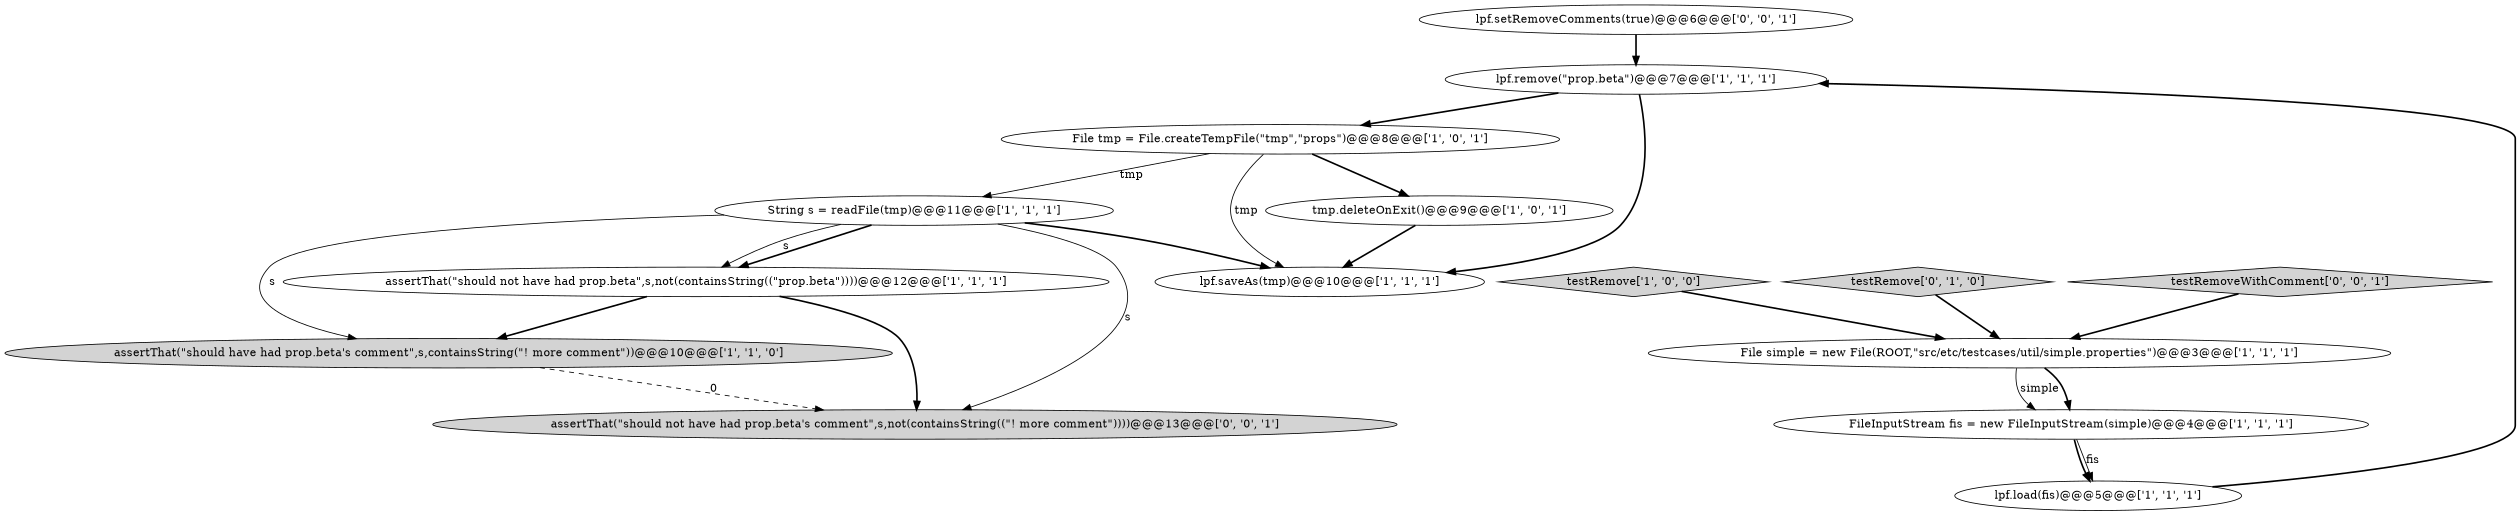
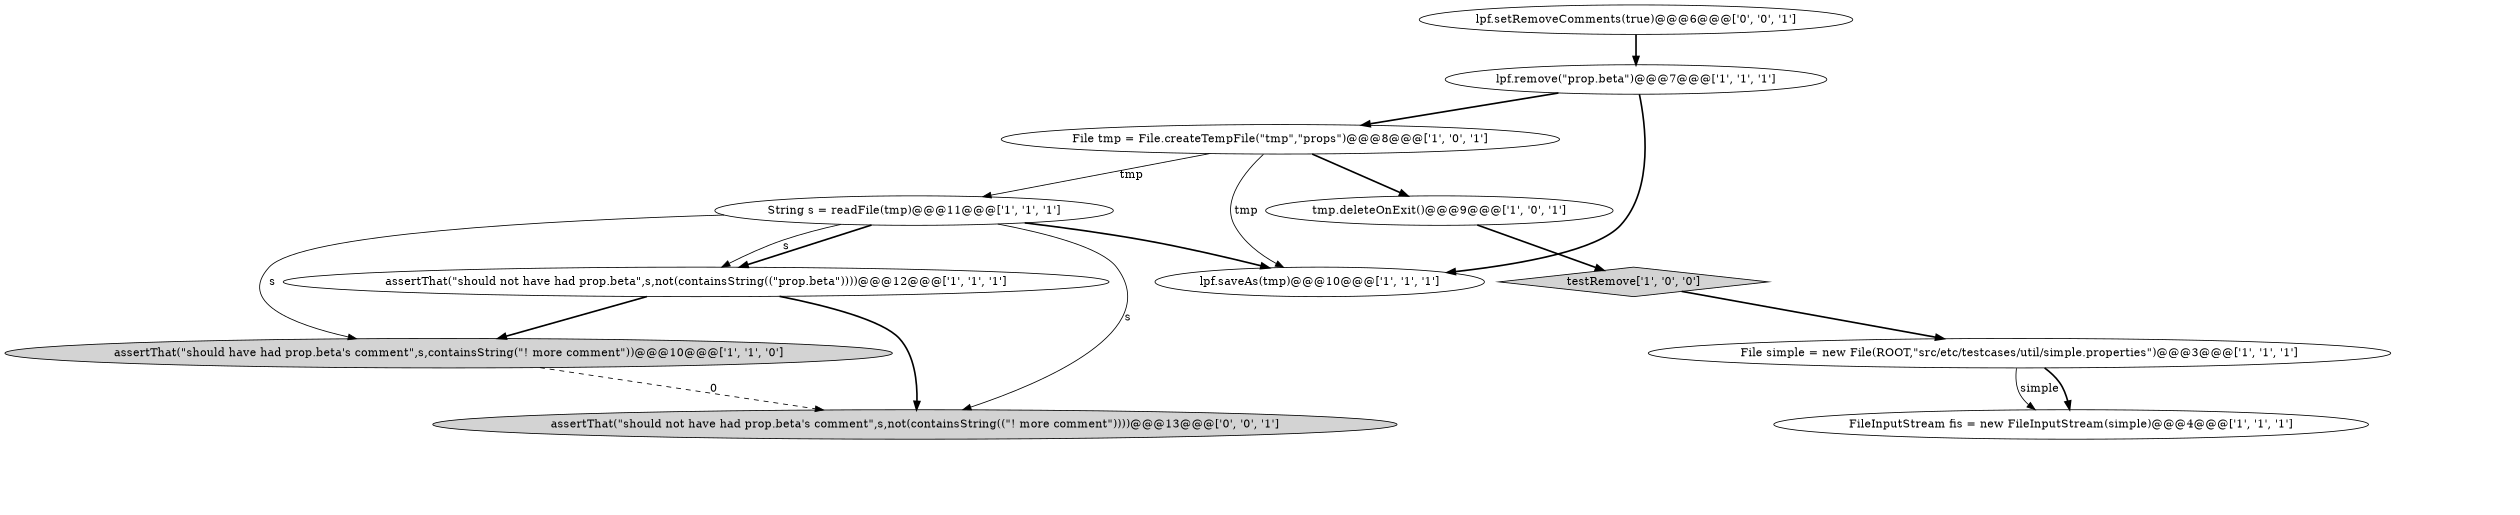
edge "tmp.deleteOnExit()@@@9@@@['1', '0', '1']" -> "lpf.saveAs(tmp)@@@10@@@['1', '1', '1']": now "tmp.deleteOnExit()@@@9@@@['1', '0', '1']" -> "testRemove['1', '0', '0']"
node "testRemove['0', '1', '0']": removed
node "testRemoveWithComment['0', '0', '1']": removed
node "lpf.load(fis)@@@5@@@['1', '1', '1']": removed
